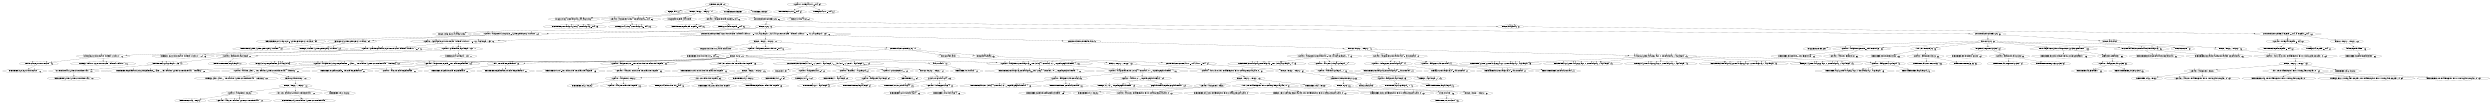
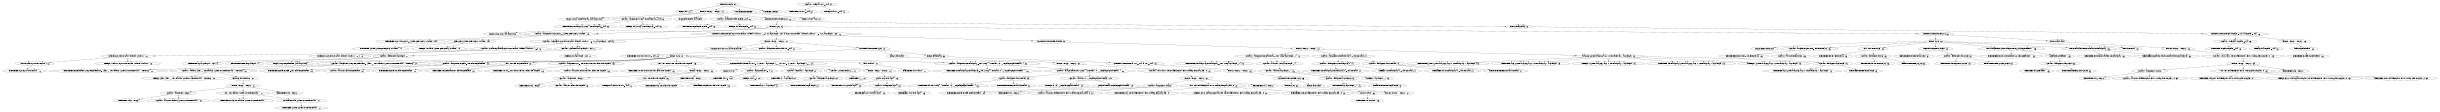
edge "(IDENTIFIER,args,args.length > 250)" -> "(currentTimeMillis,System.currentTimeMillis())": now "(<init>,new Random(System.currentTimeMillis()))" -> "(currentTimeMillis,System.currentTimeMillis())"
